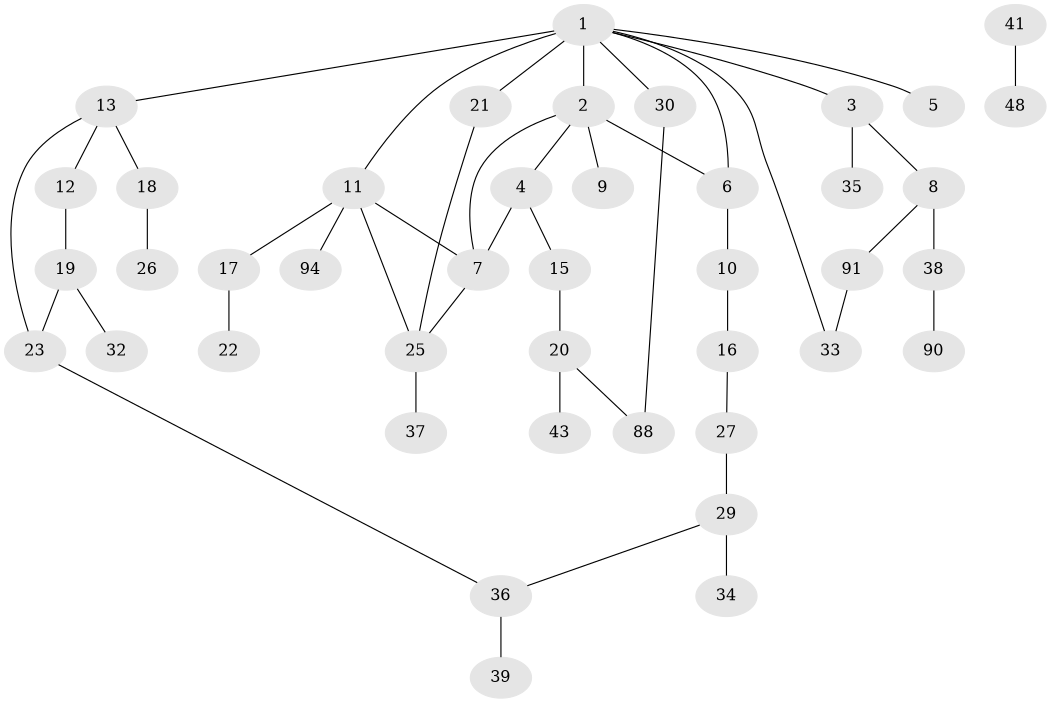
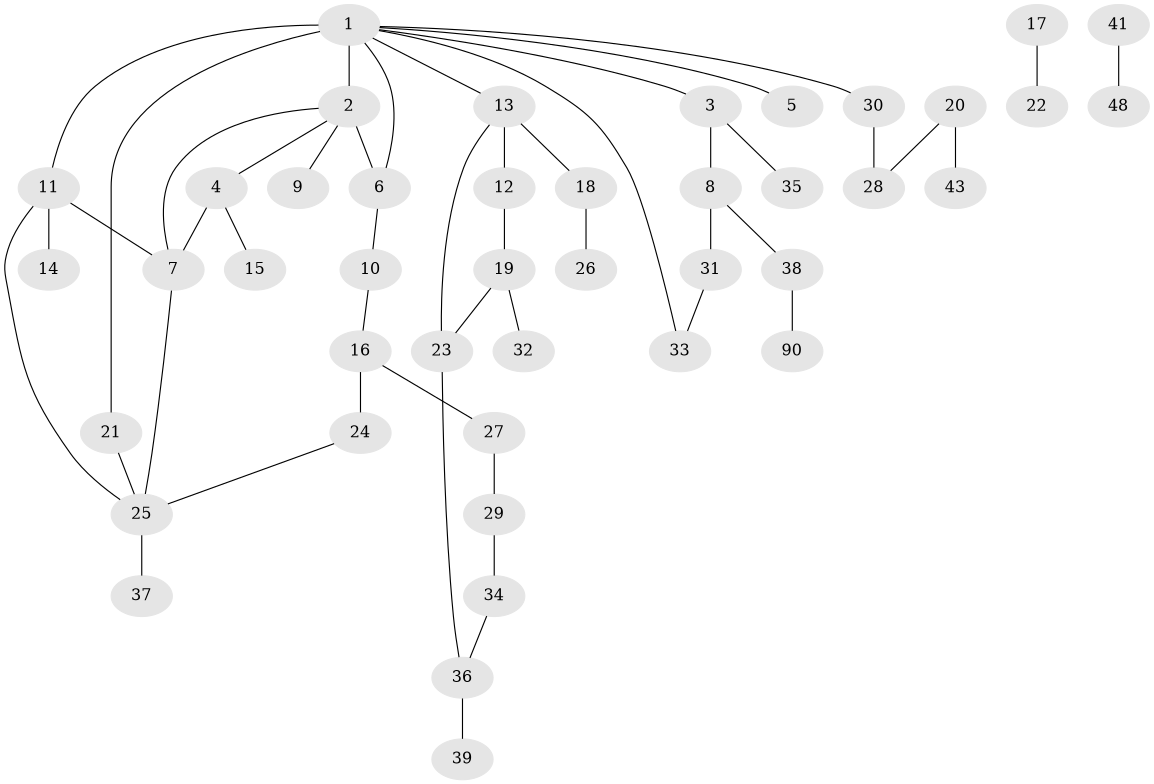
edge "11" -- "17": removed
node "94": label "94" -> "14"
node "91": label "91" -> "31"
edge "15" -- "20": removed
node "24": added
node "88": label "88" -> "28"
edge "29" -- "36": now "34" -- "36"
